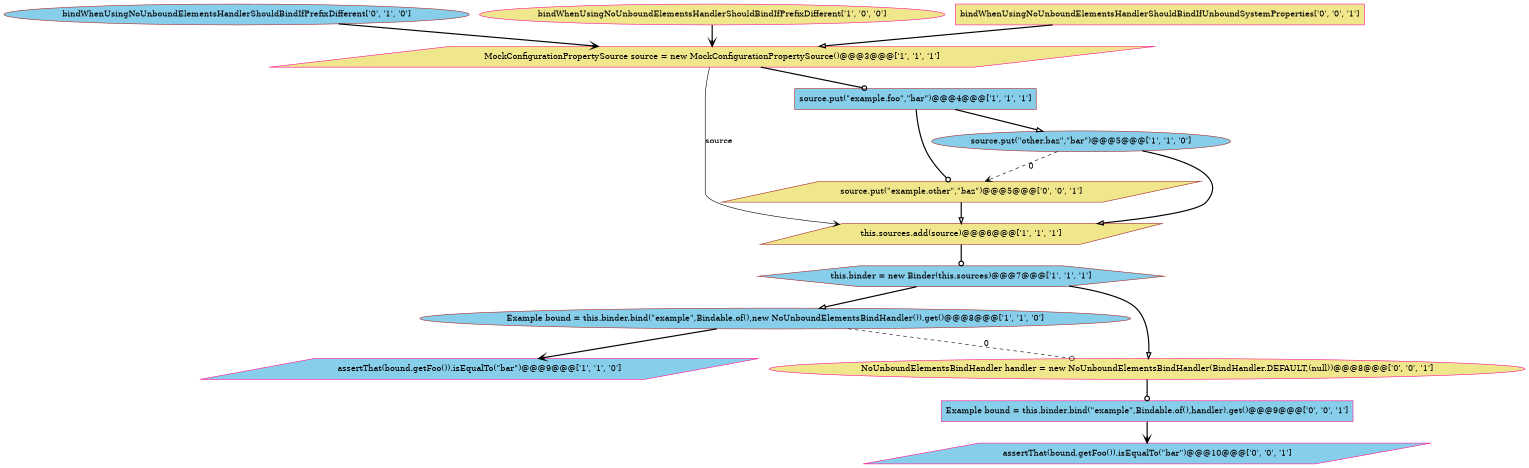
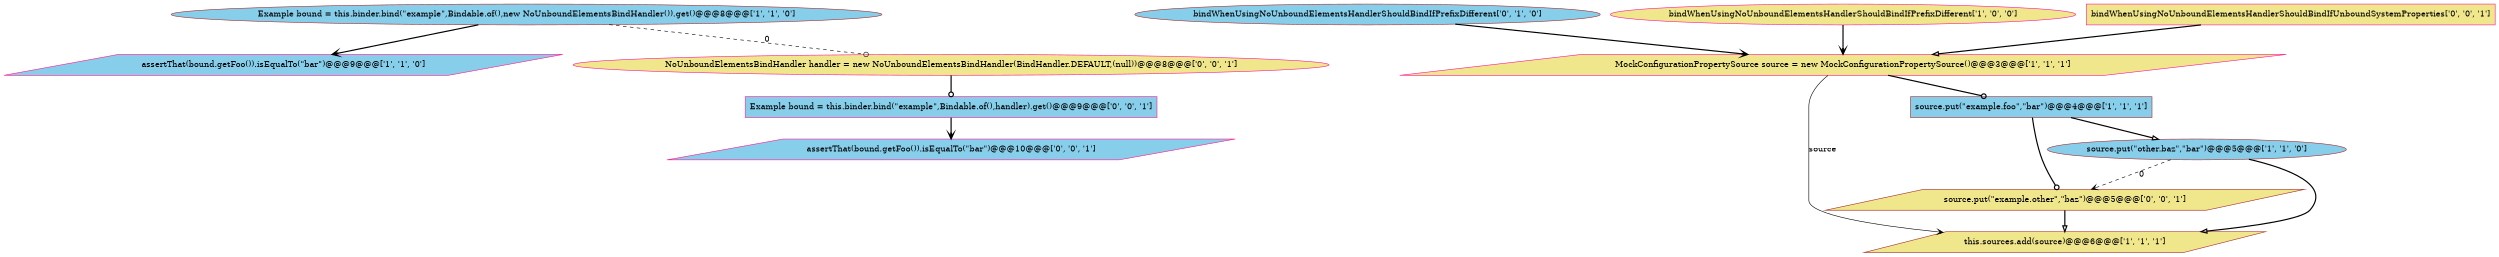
node "this.binder = new Binder(this.sources)@@@7@@@['1', '1', '1']": removed
